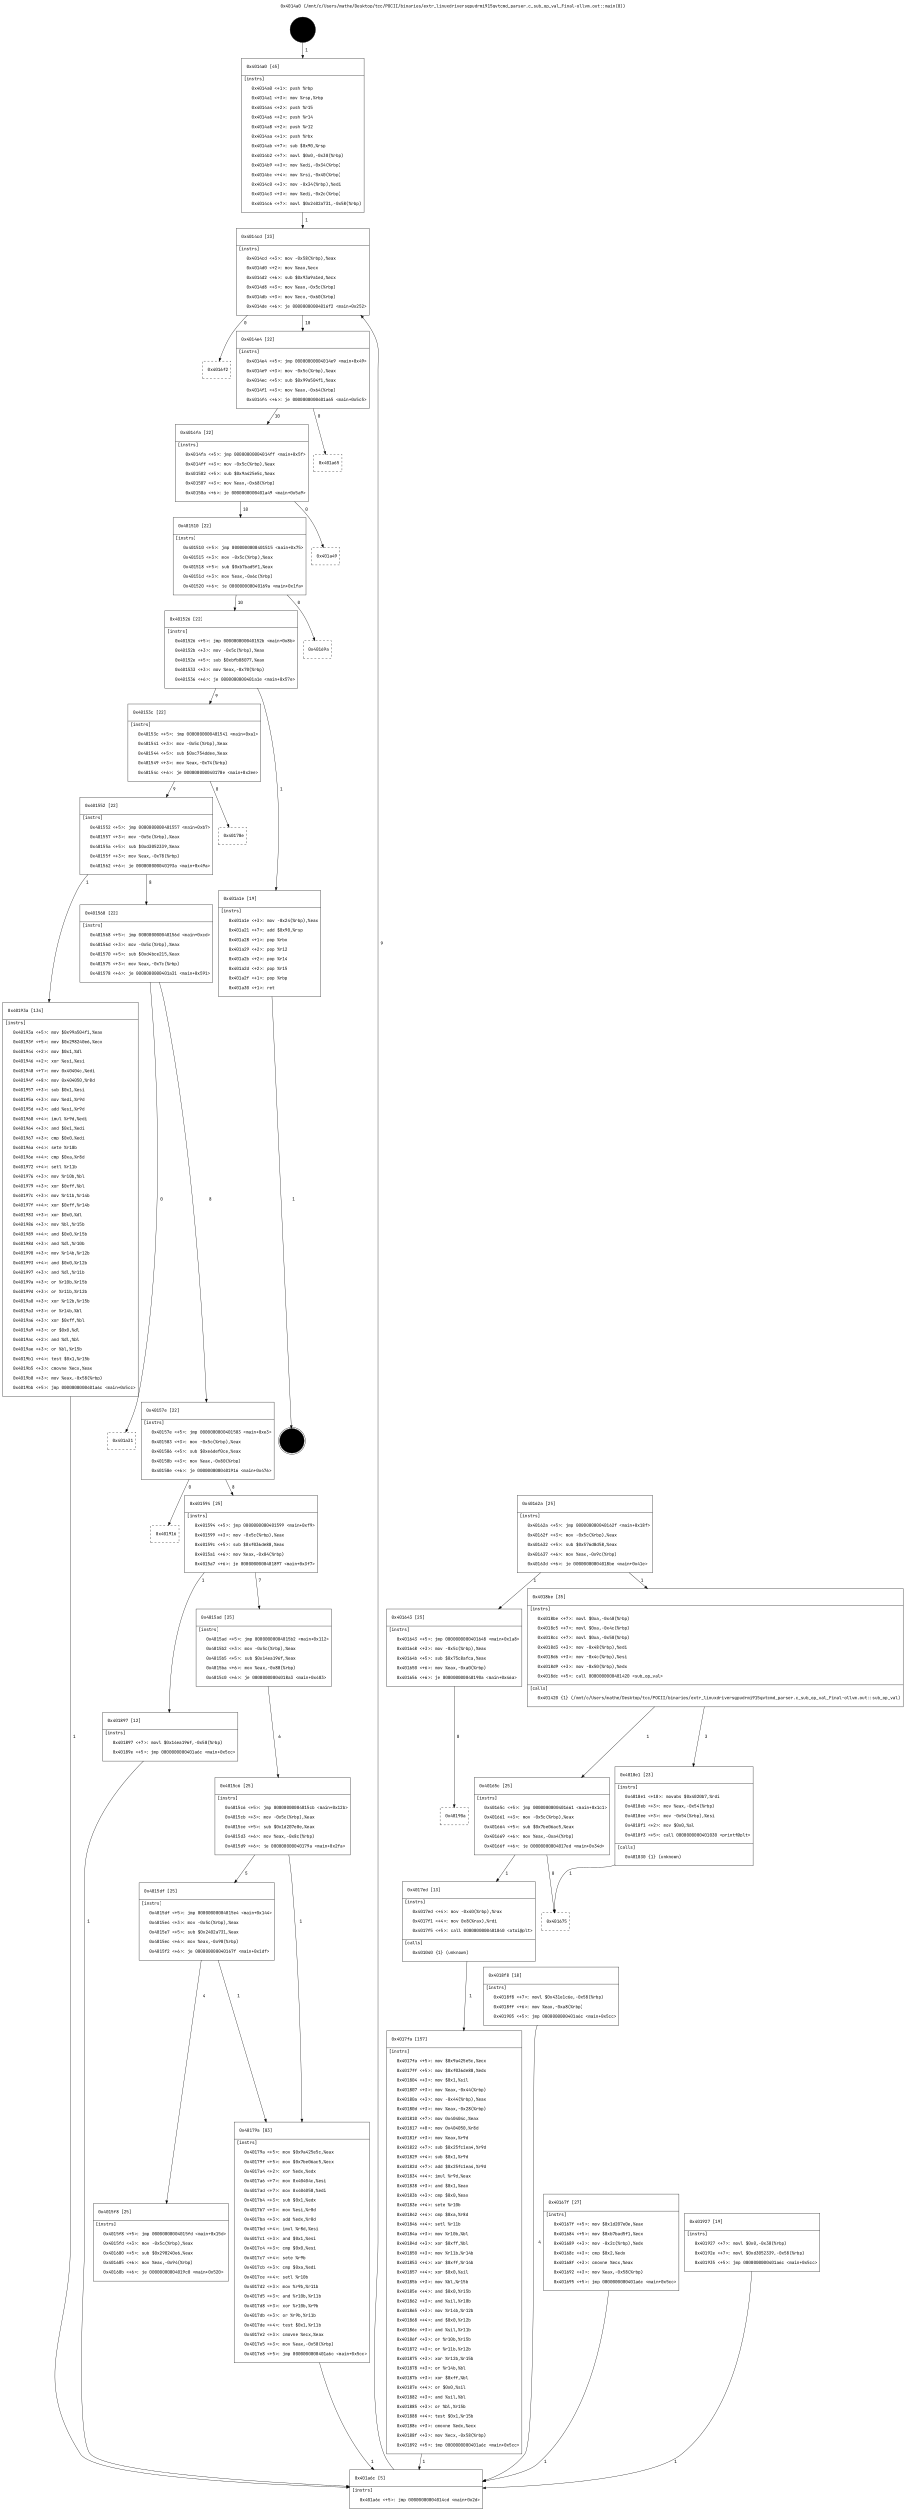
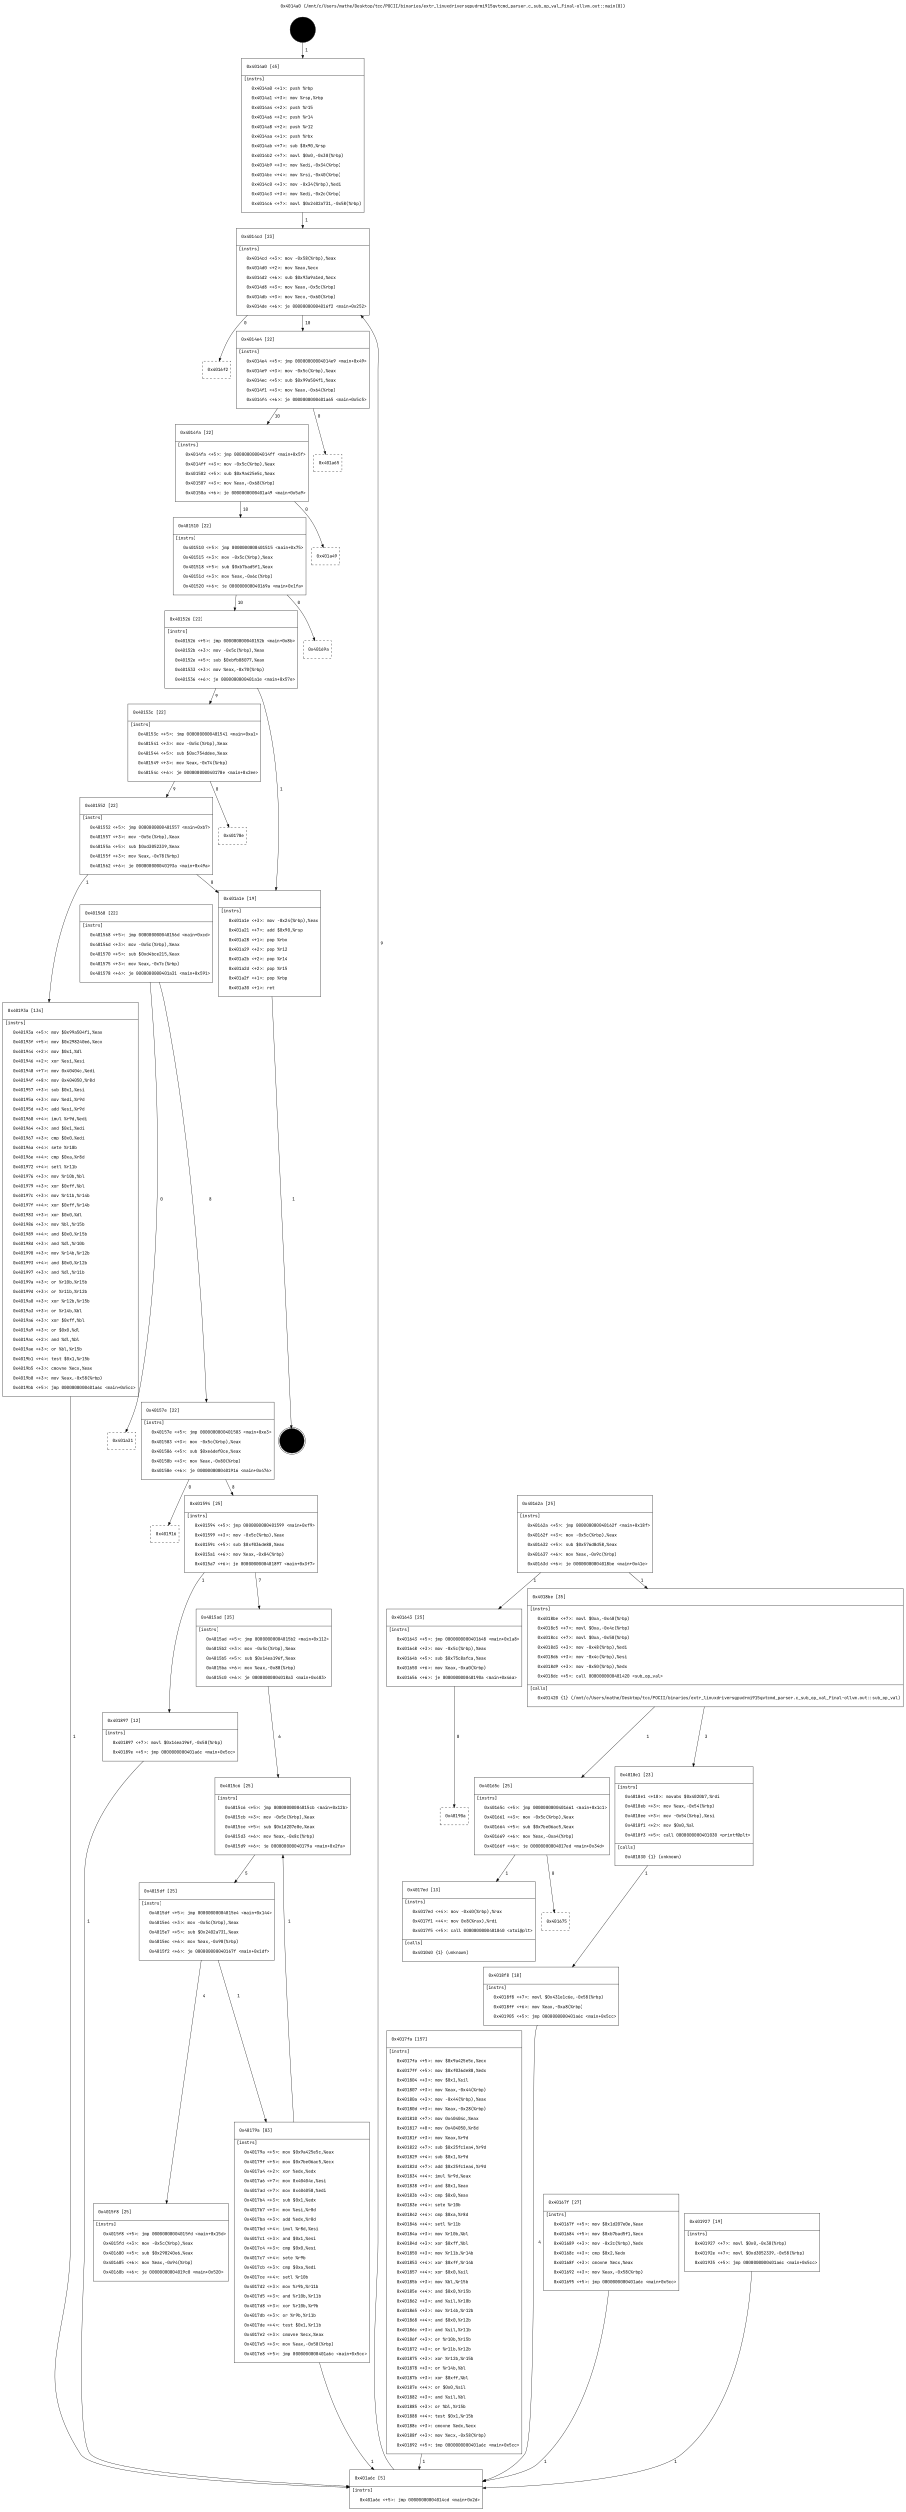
edge "0x401552 [22]" -> "0x401568 [22]": now "0x401552 [22]" -> "0x401a1e [19]"
edge "0x4018e1 [23]" -> "0x401675": now "0x4018e1 [23]" -> "0x4018f8 [18]"
edge "0x4015c6 [25]" -> "0x40179a [83]": reversed
edge "0x4017ed [13]" -> "0x4017fa [157]": removed, label "1"
